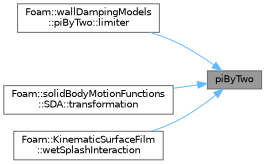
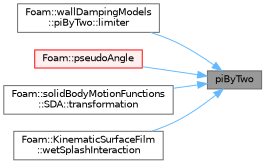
node "Foam::pseudoAngle": added
